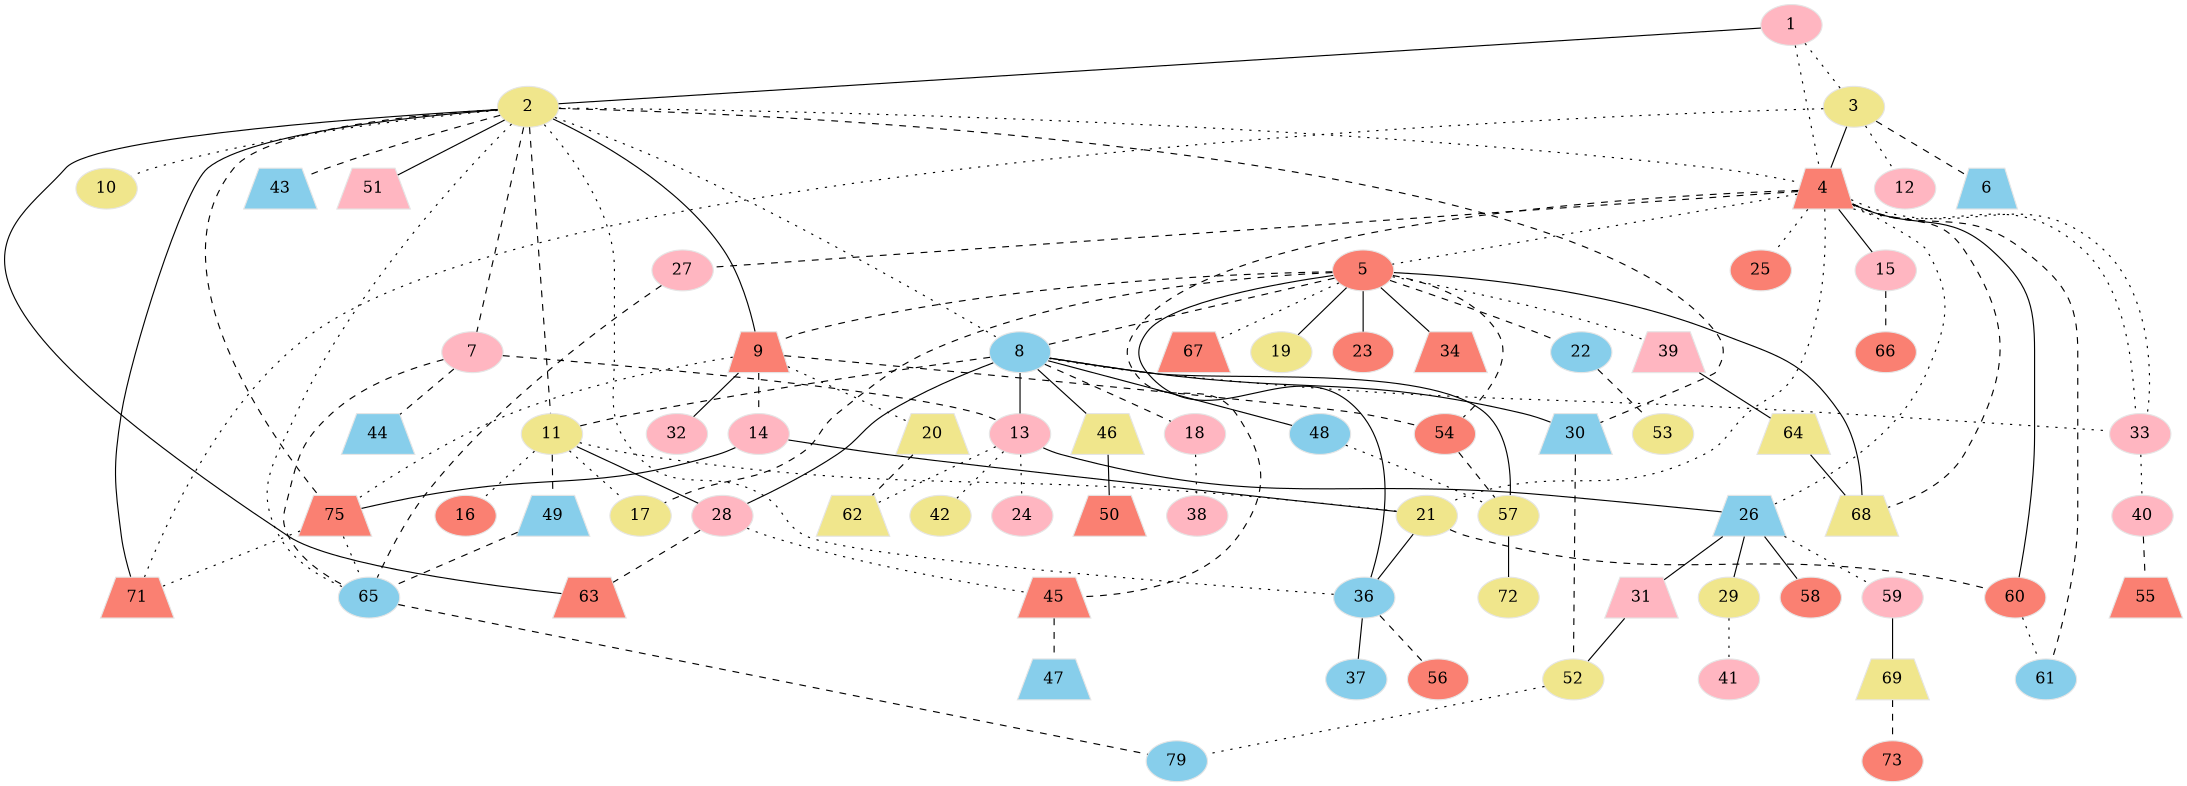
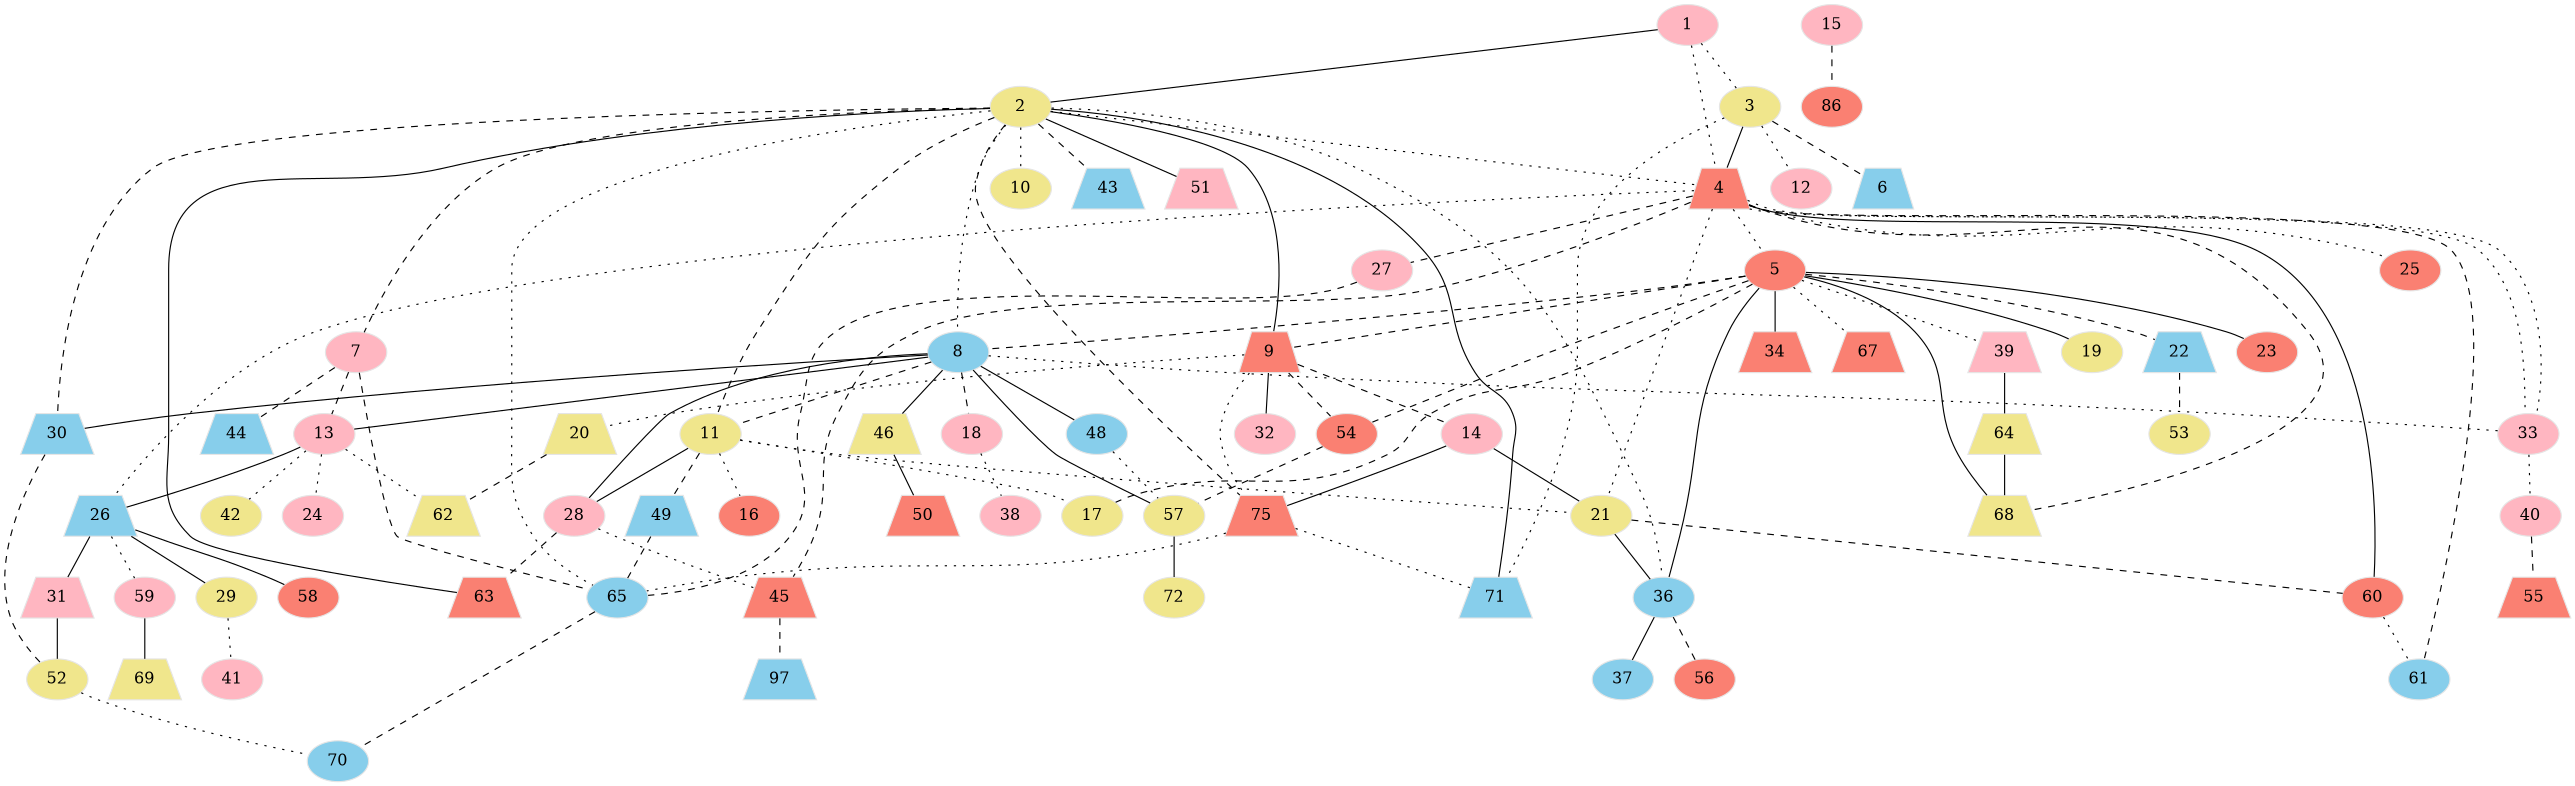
edge "4" -- "15": removed
node "22": shape ellipse -> trapezium
node "66": label "66" -> "86"
node "71": fillcolor salmon -> skyblue
node "47": label "47" -> "97"
node "79": label "79" -> "70"
node "73": removed
